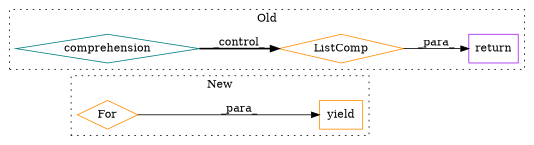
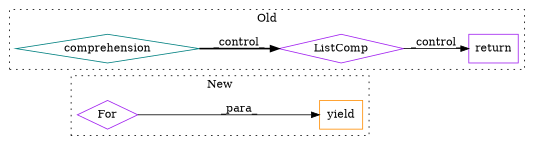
edge "ListComp" -> "return": label "_para_" -> "_control_"
node "ListComp": color darkorange -> purple
node "For": color darkorange -> purple
